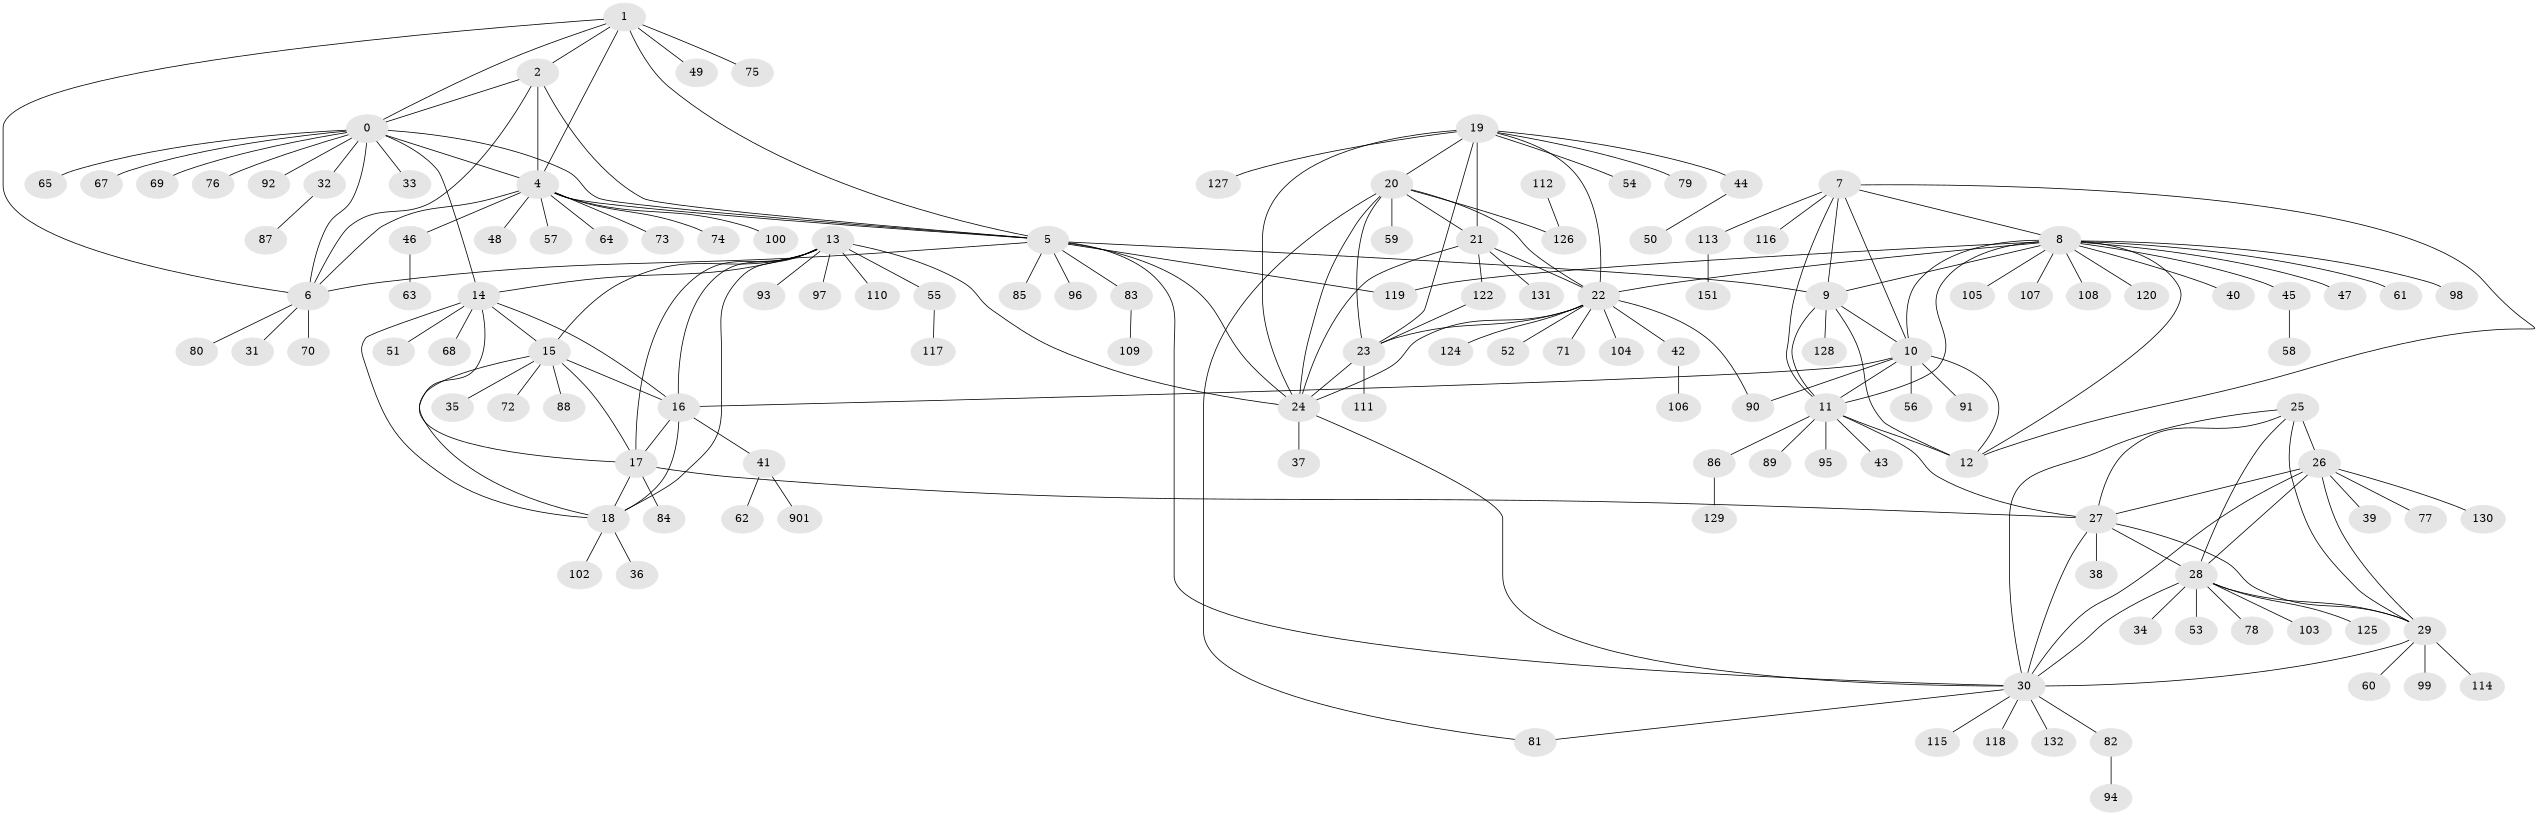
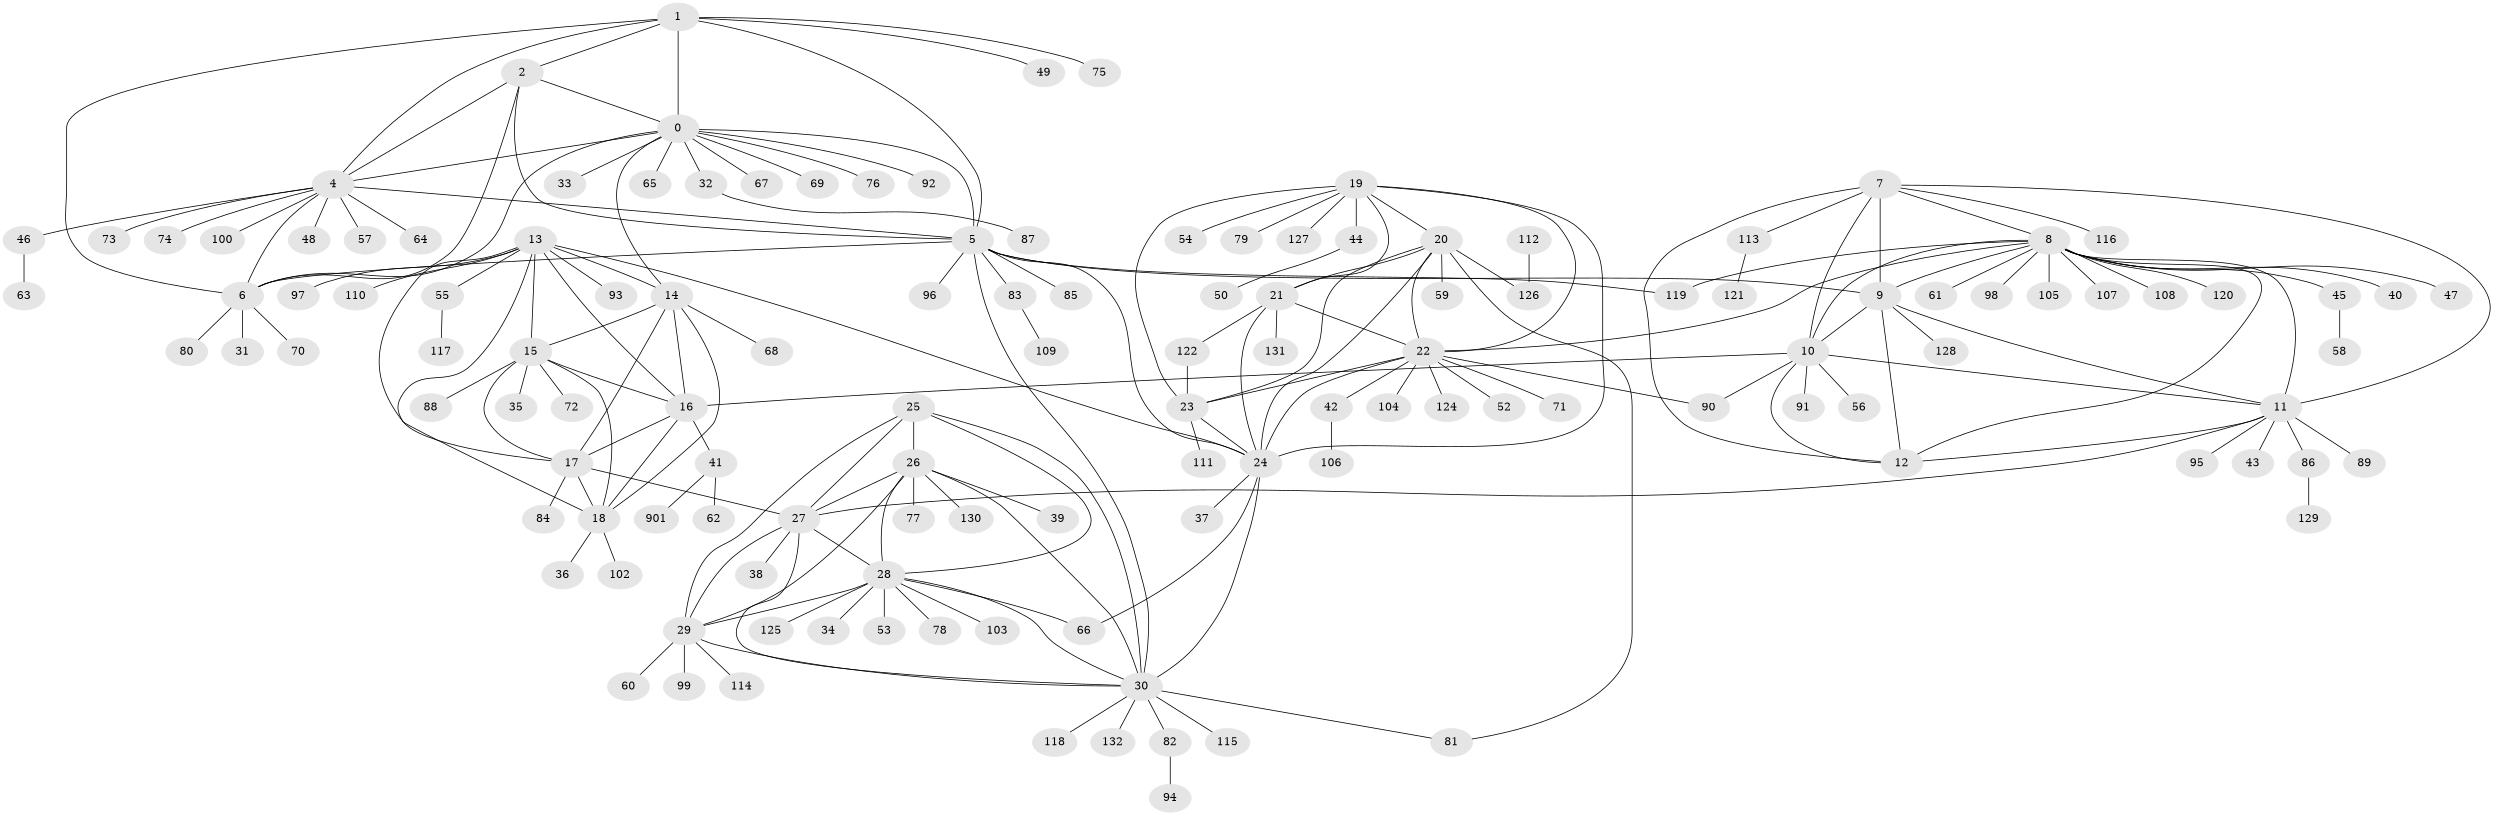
node "151": label "151" -> "121"
node "51": removed
node "66": added
